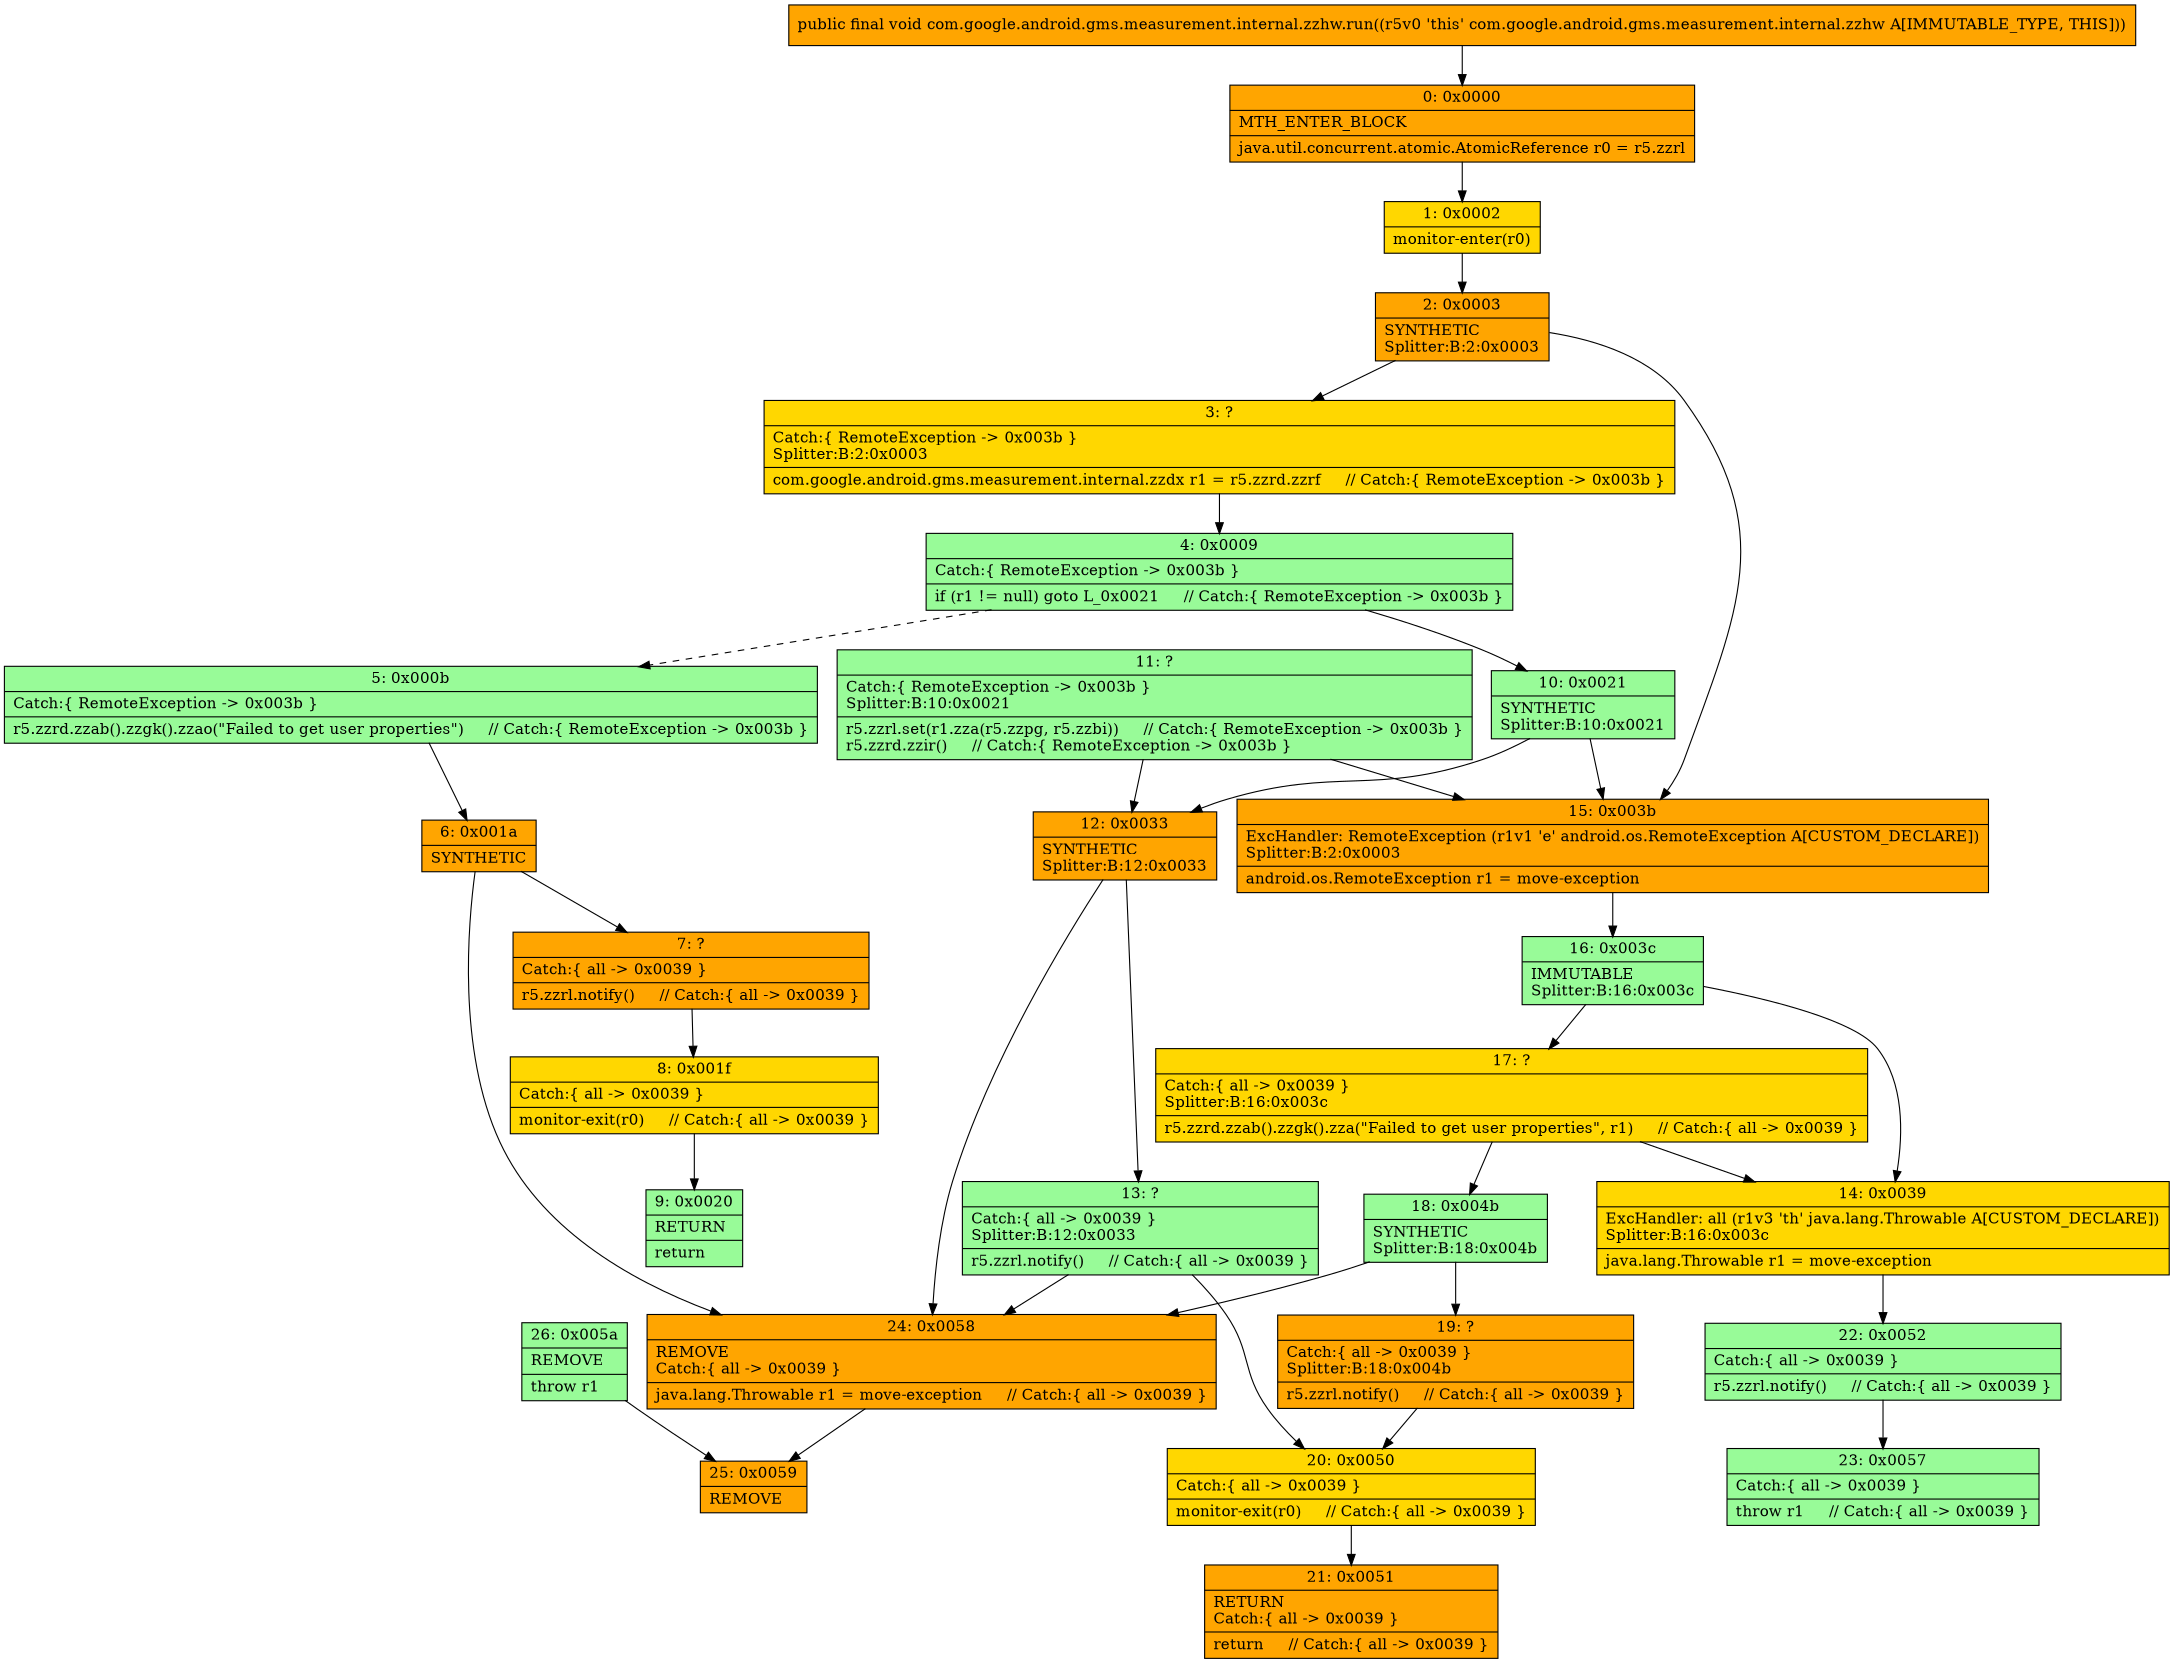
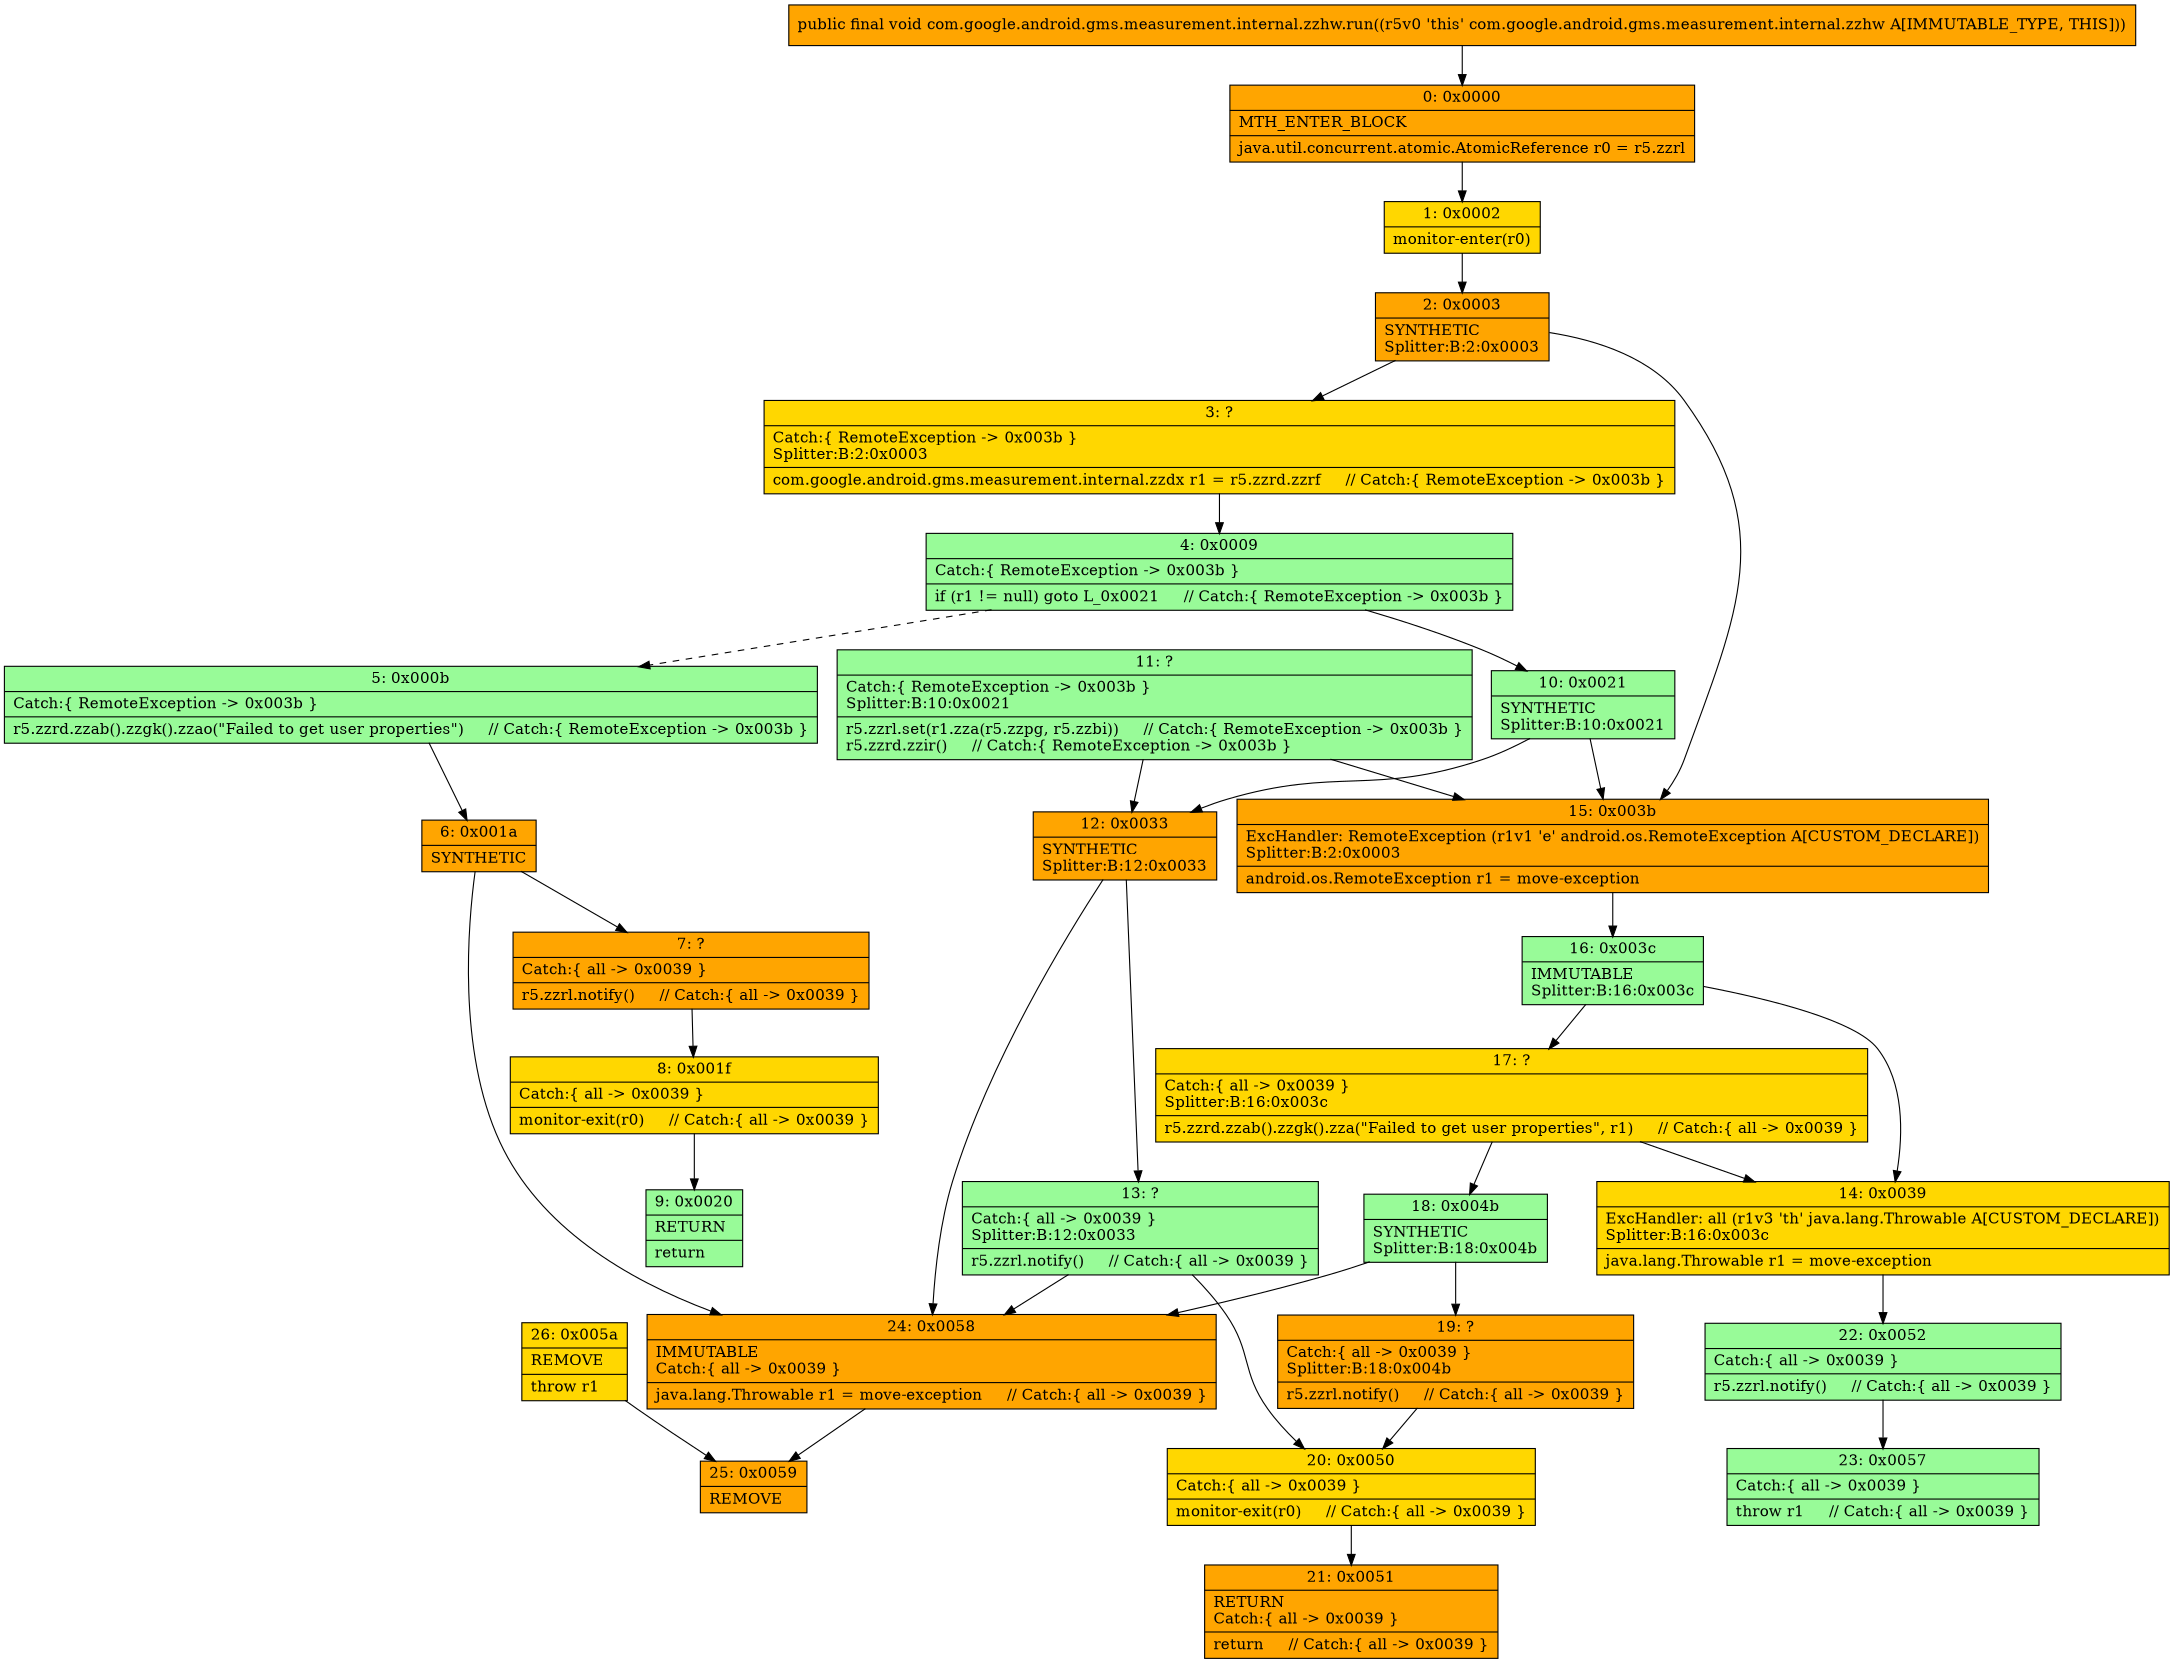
node "24: 0x0058": text "REMOVE" -> "IMMUTABLE"
node "26: 0x005a": fillcolor palegreen -> gold
